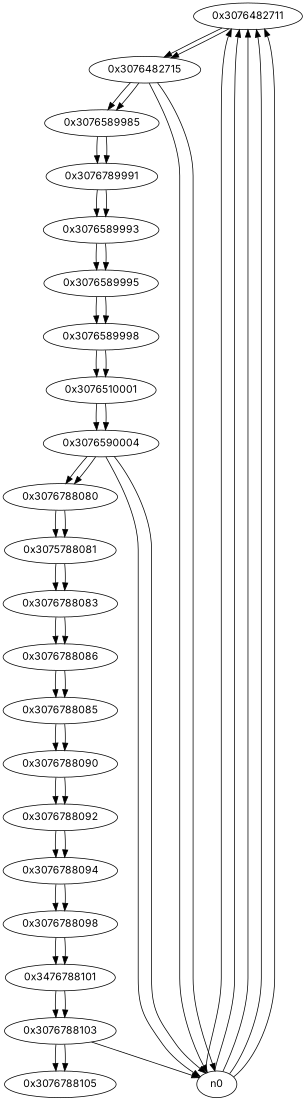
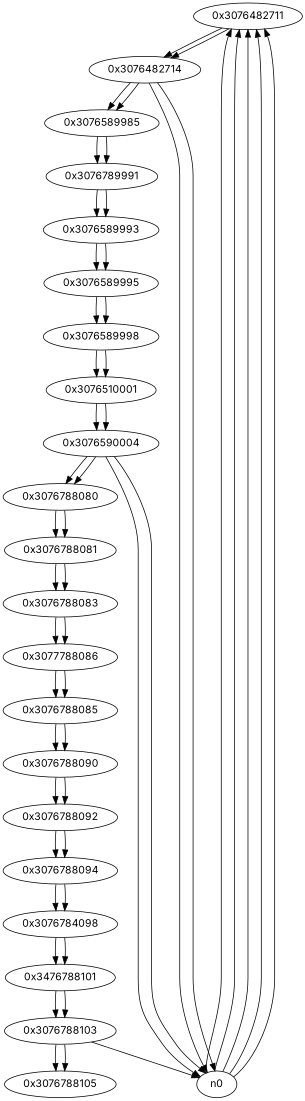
node "0x3076482715": label "0x3076482715" -> "0x3076482714"
node "0x3075788081": label "0x3075788081" -> "0x3076788081"
node "0x3076788086": label "0x3076788086" -> "0x3077788086"
node "0x3076788098": label "0x3076788098" -> "0x3076784098"
